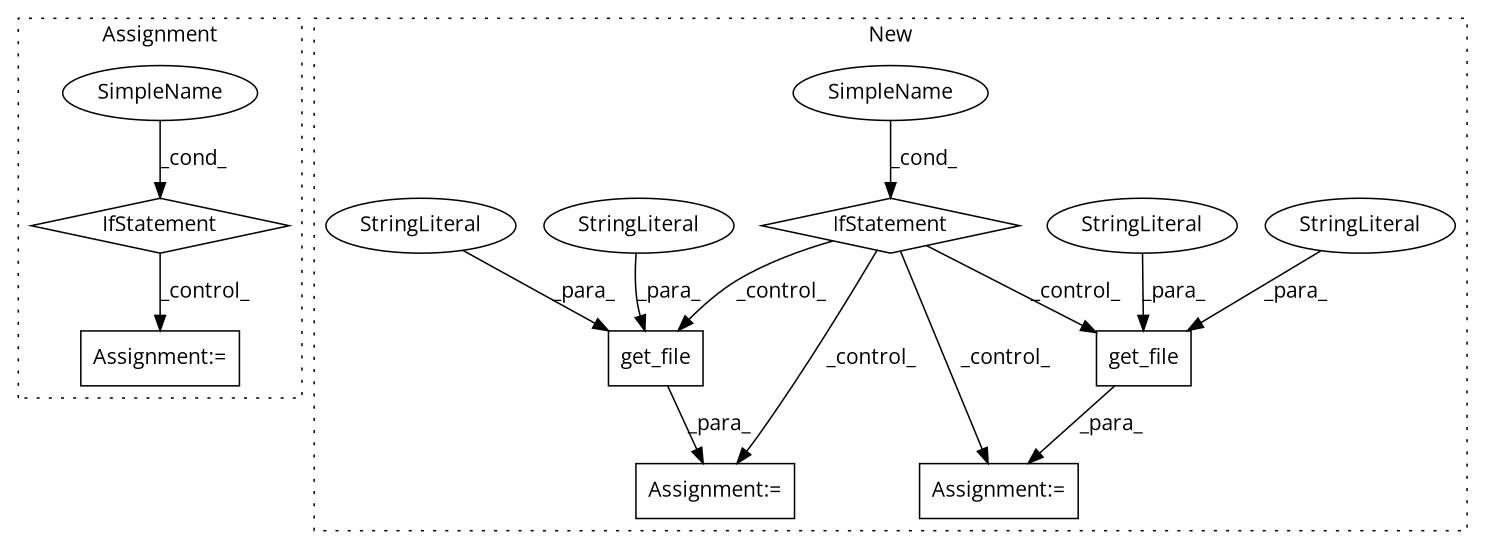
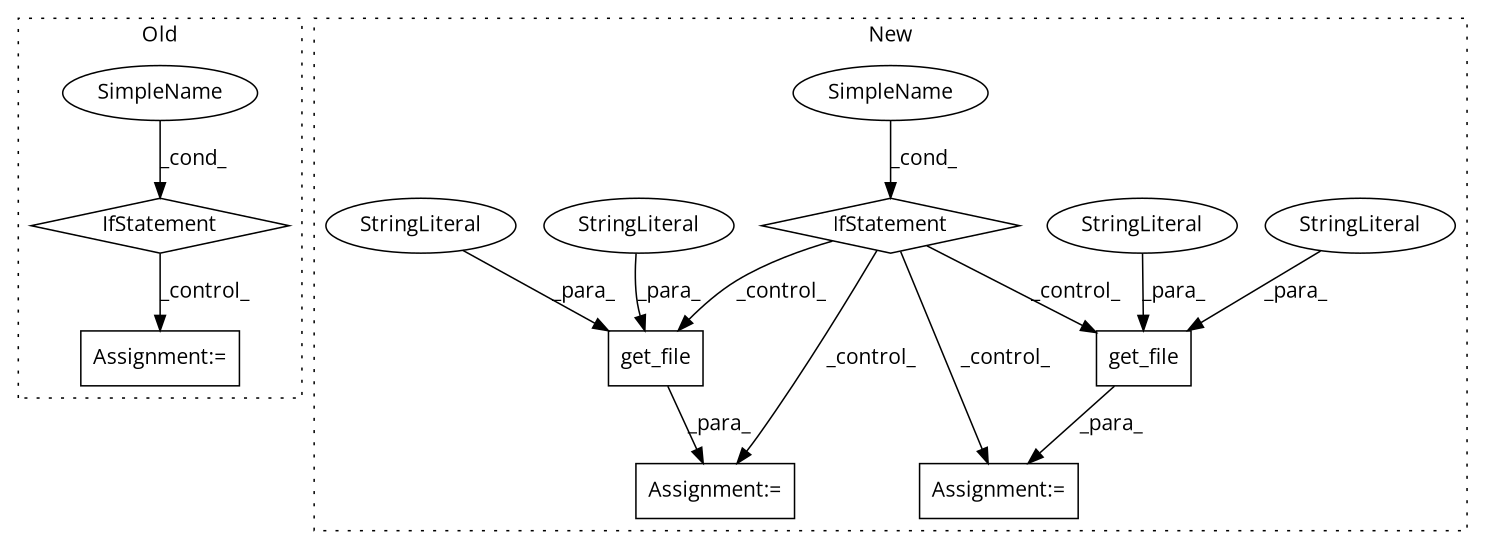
cluster "Assignment": label "Assignment" -> "Old"
